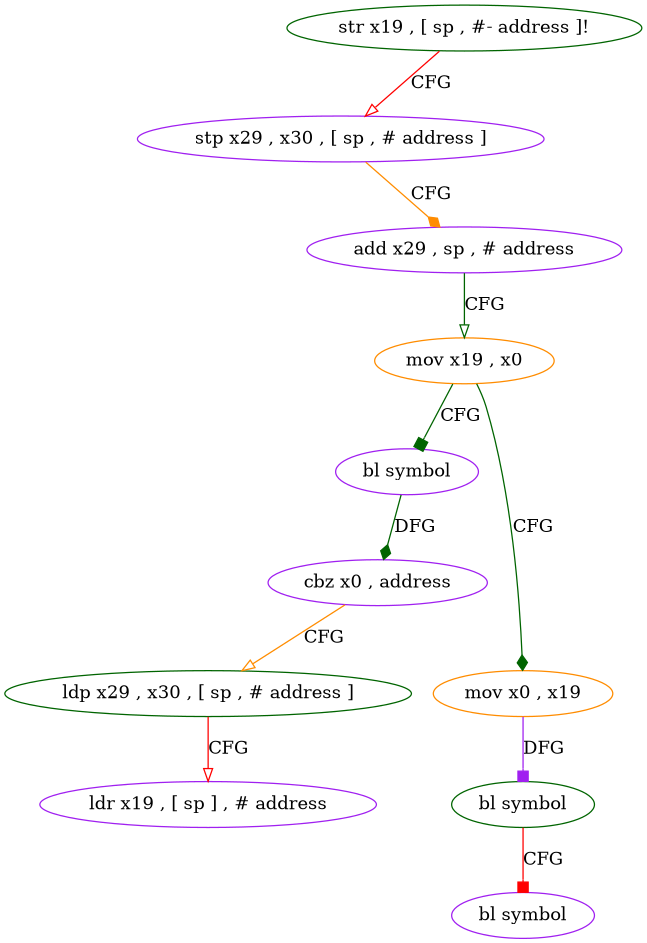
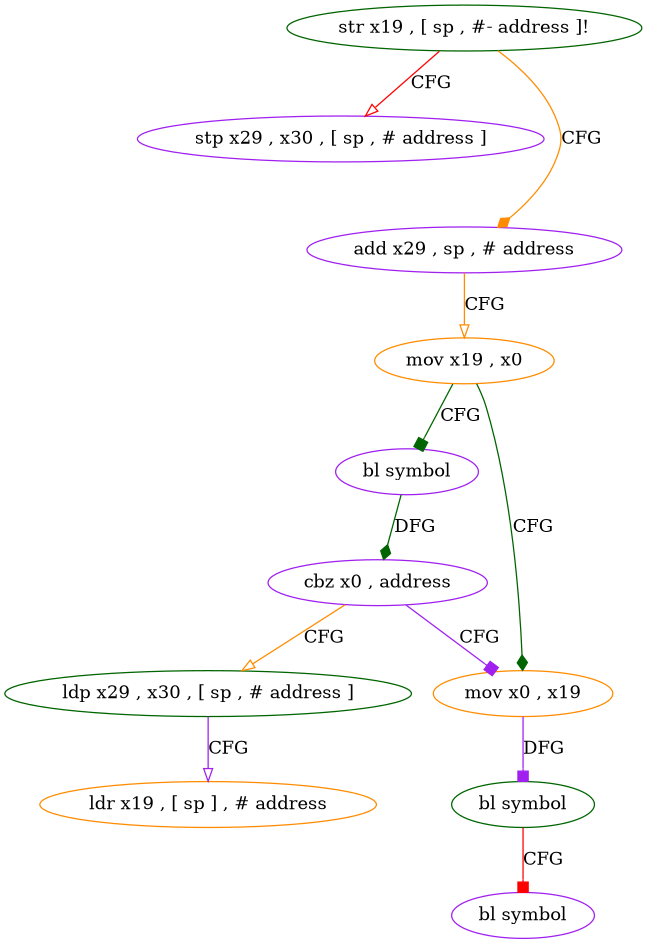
edge "stp x29 , x30 , [ sp , # address ]" -> "add x29 , sp , # address": now "str x19 , [ sp , #- address ]!" -> "add x29 , sp , # address"
edge "add x29 , sp , # address" -> "mov x19 , x0": color darkgreen -> darkorange
edge "cbz x0 , address" -> "mov x0 , x19": added, label "CFG"
edge "ldp x29 , x30 , [ sp , # address ]" -> "ldr x19 , [ sp ] , # address": color red -> purple
node "ldr x19 , [ sp ] , # address": color purple -> darkorange
